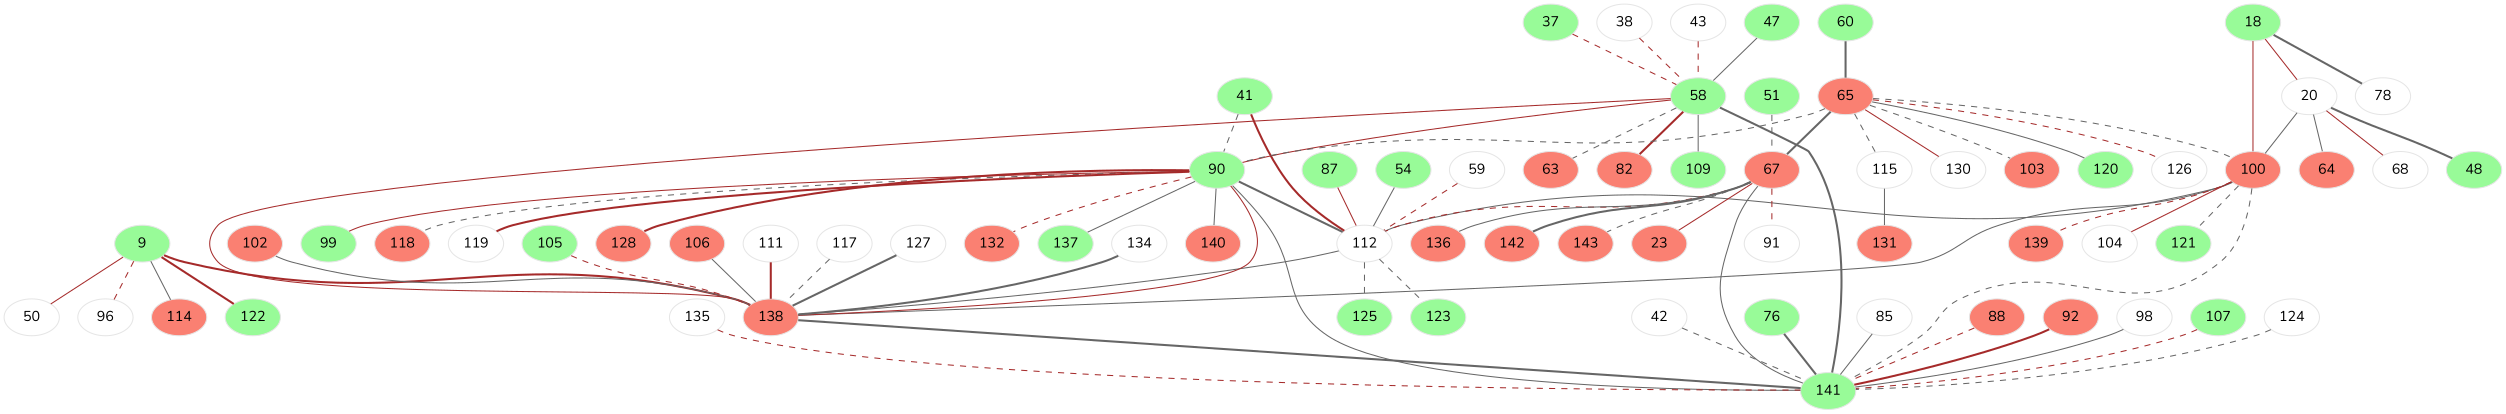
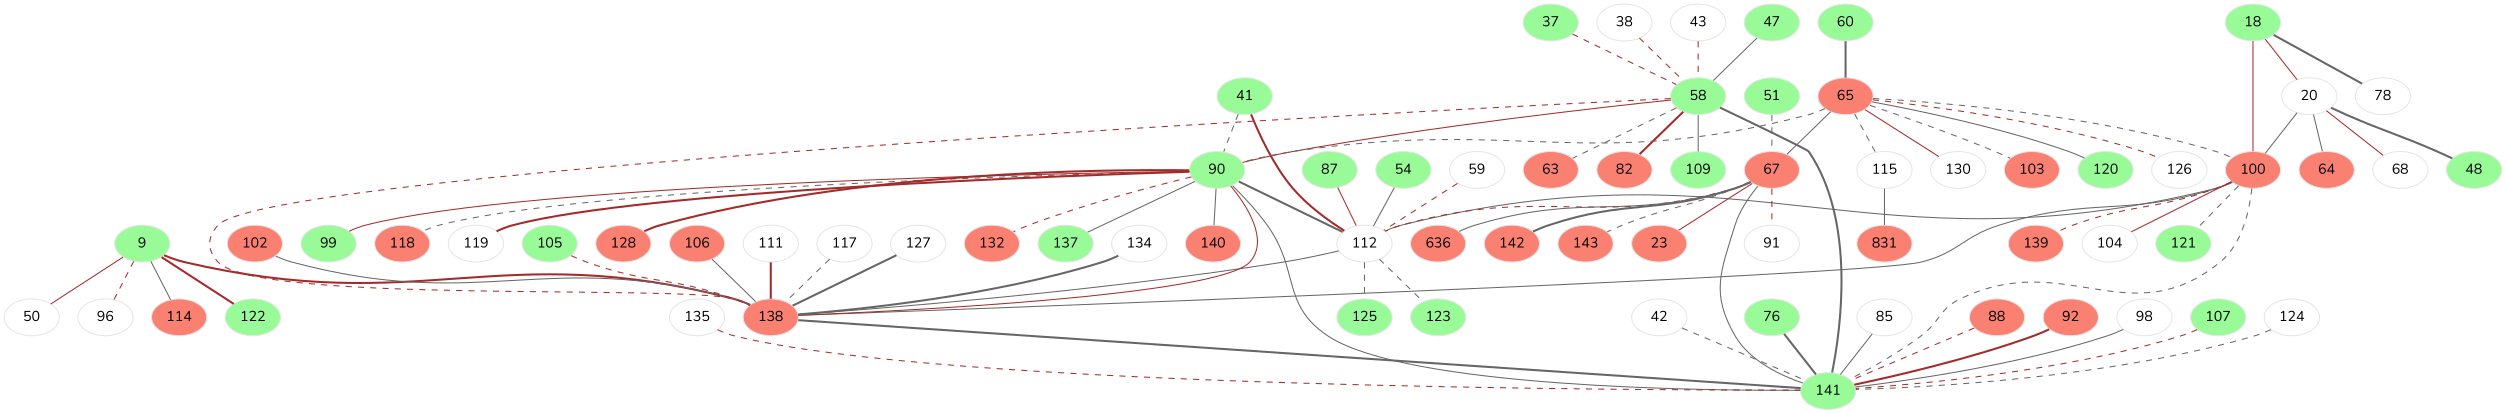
edge "65" -- "67": style bold -> solid
edge "58" -- "138": style solid -> dashed
node "136": label "136" -> "636"
node "131": label "131" -> "831"
